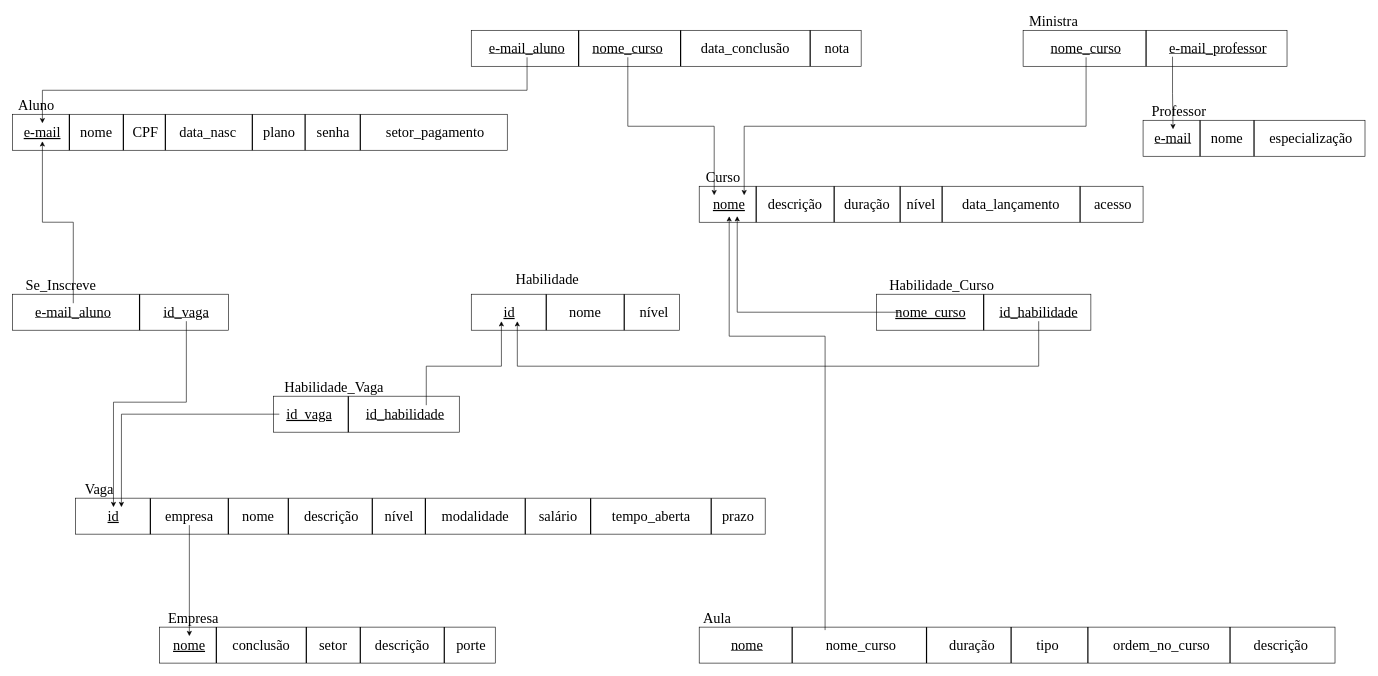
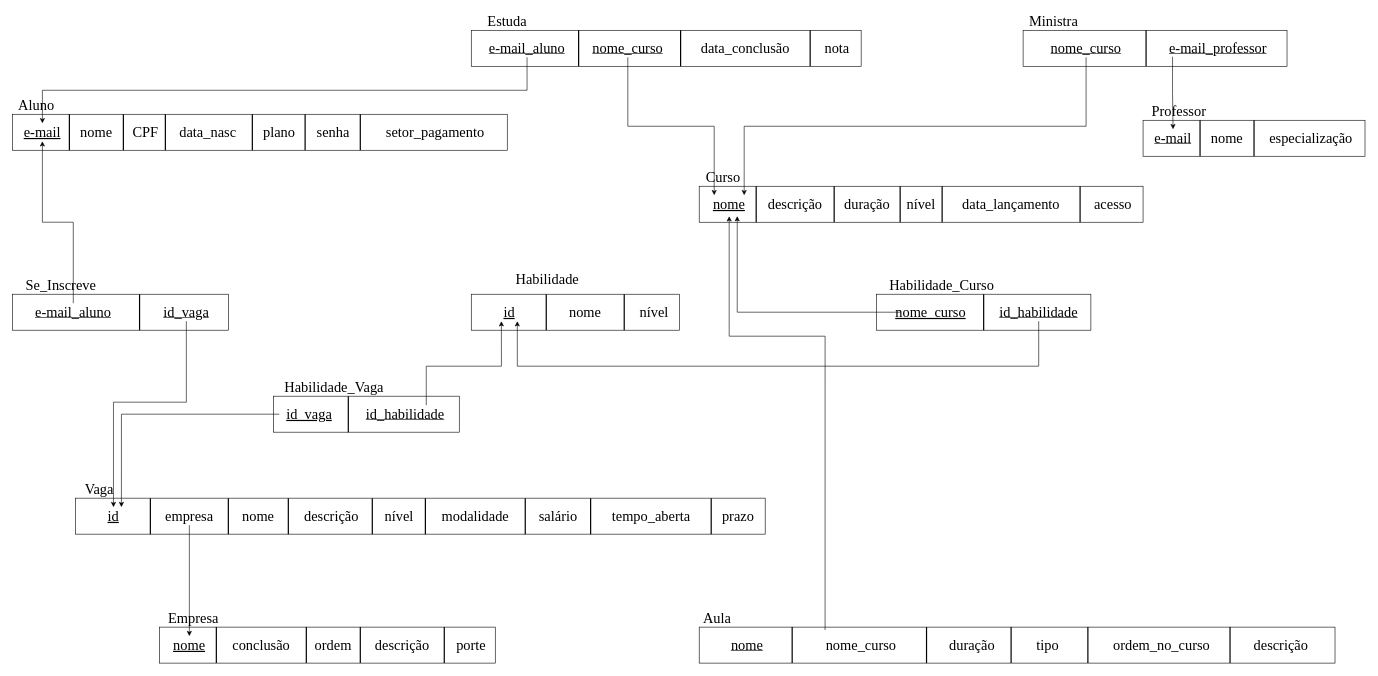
node "Estuda": added
node "setor": label "setor" -> "ordem"
